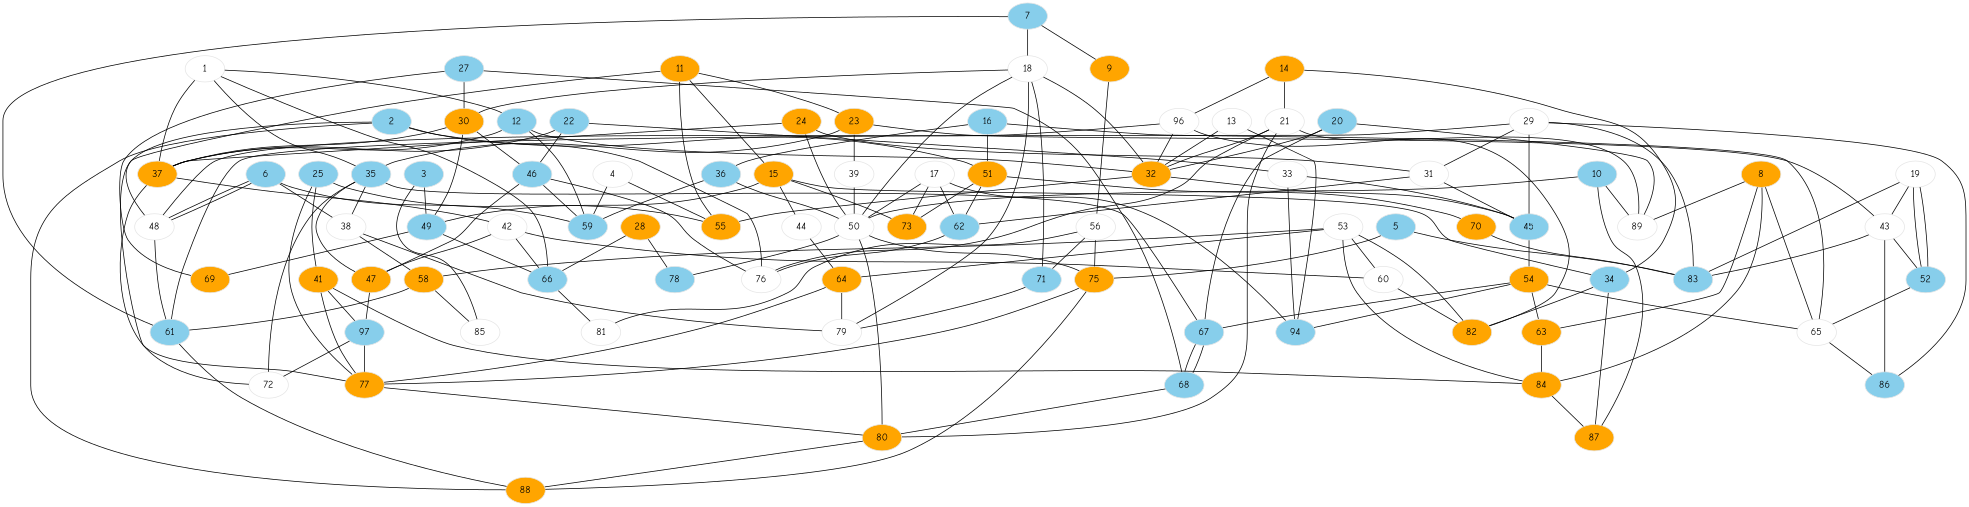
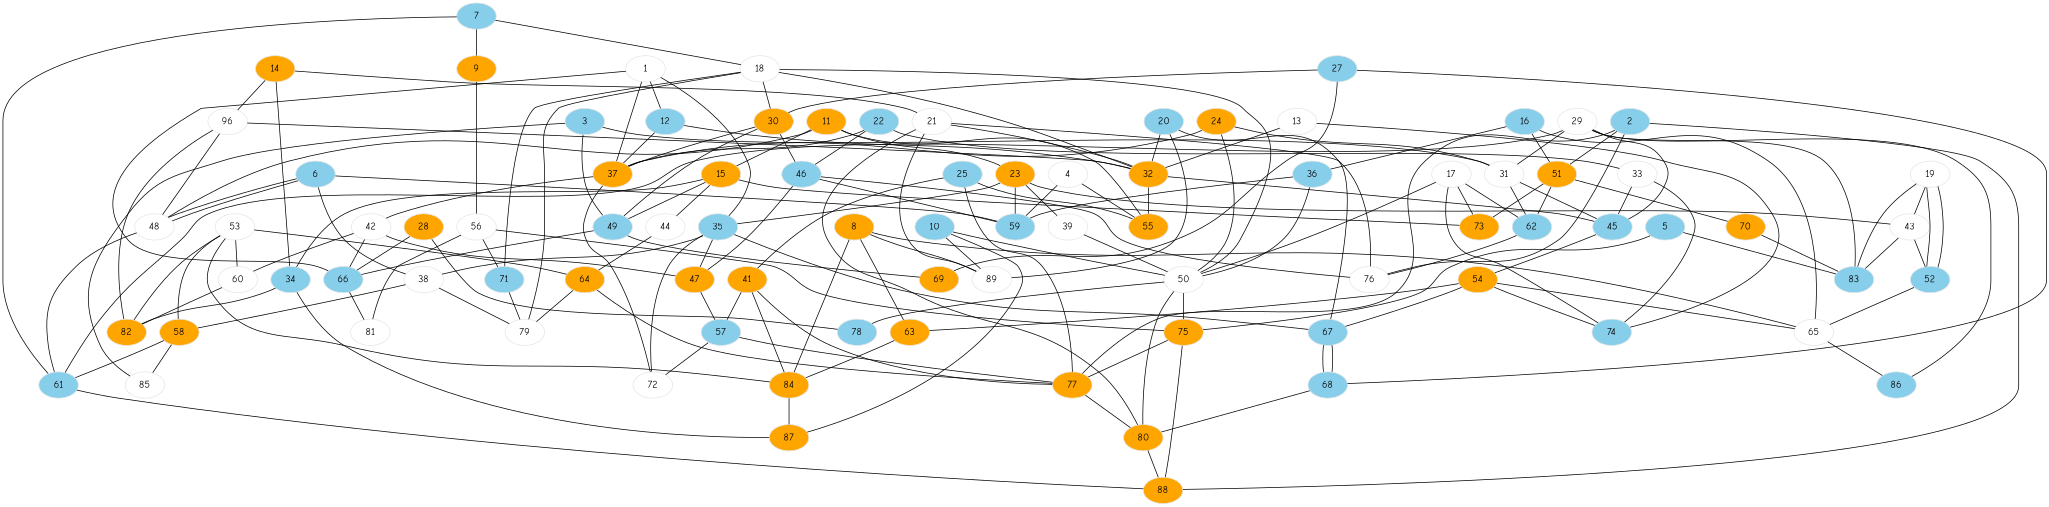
edge "3" -- "31": added
edge "12" -- "59": now "23" -- "59"
edge "43" -- "86": removed
node "97": label "97" -> "57"
node "94": label "94" -> "74"
